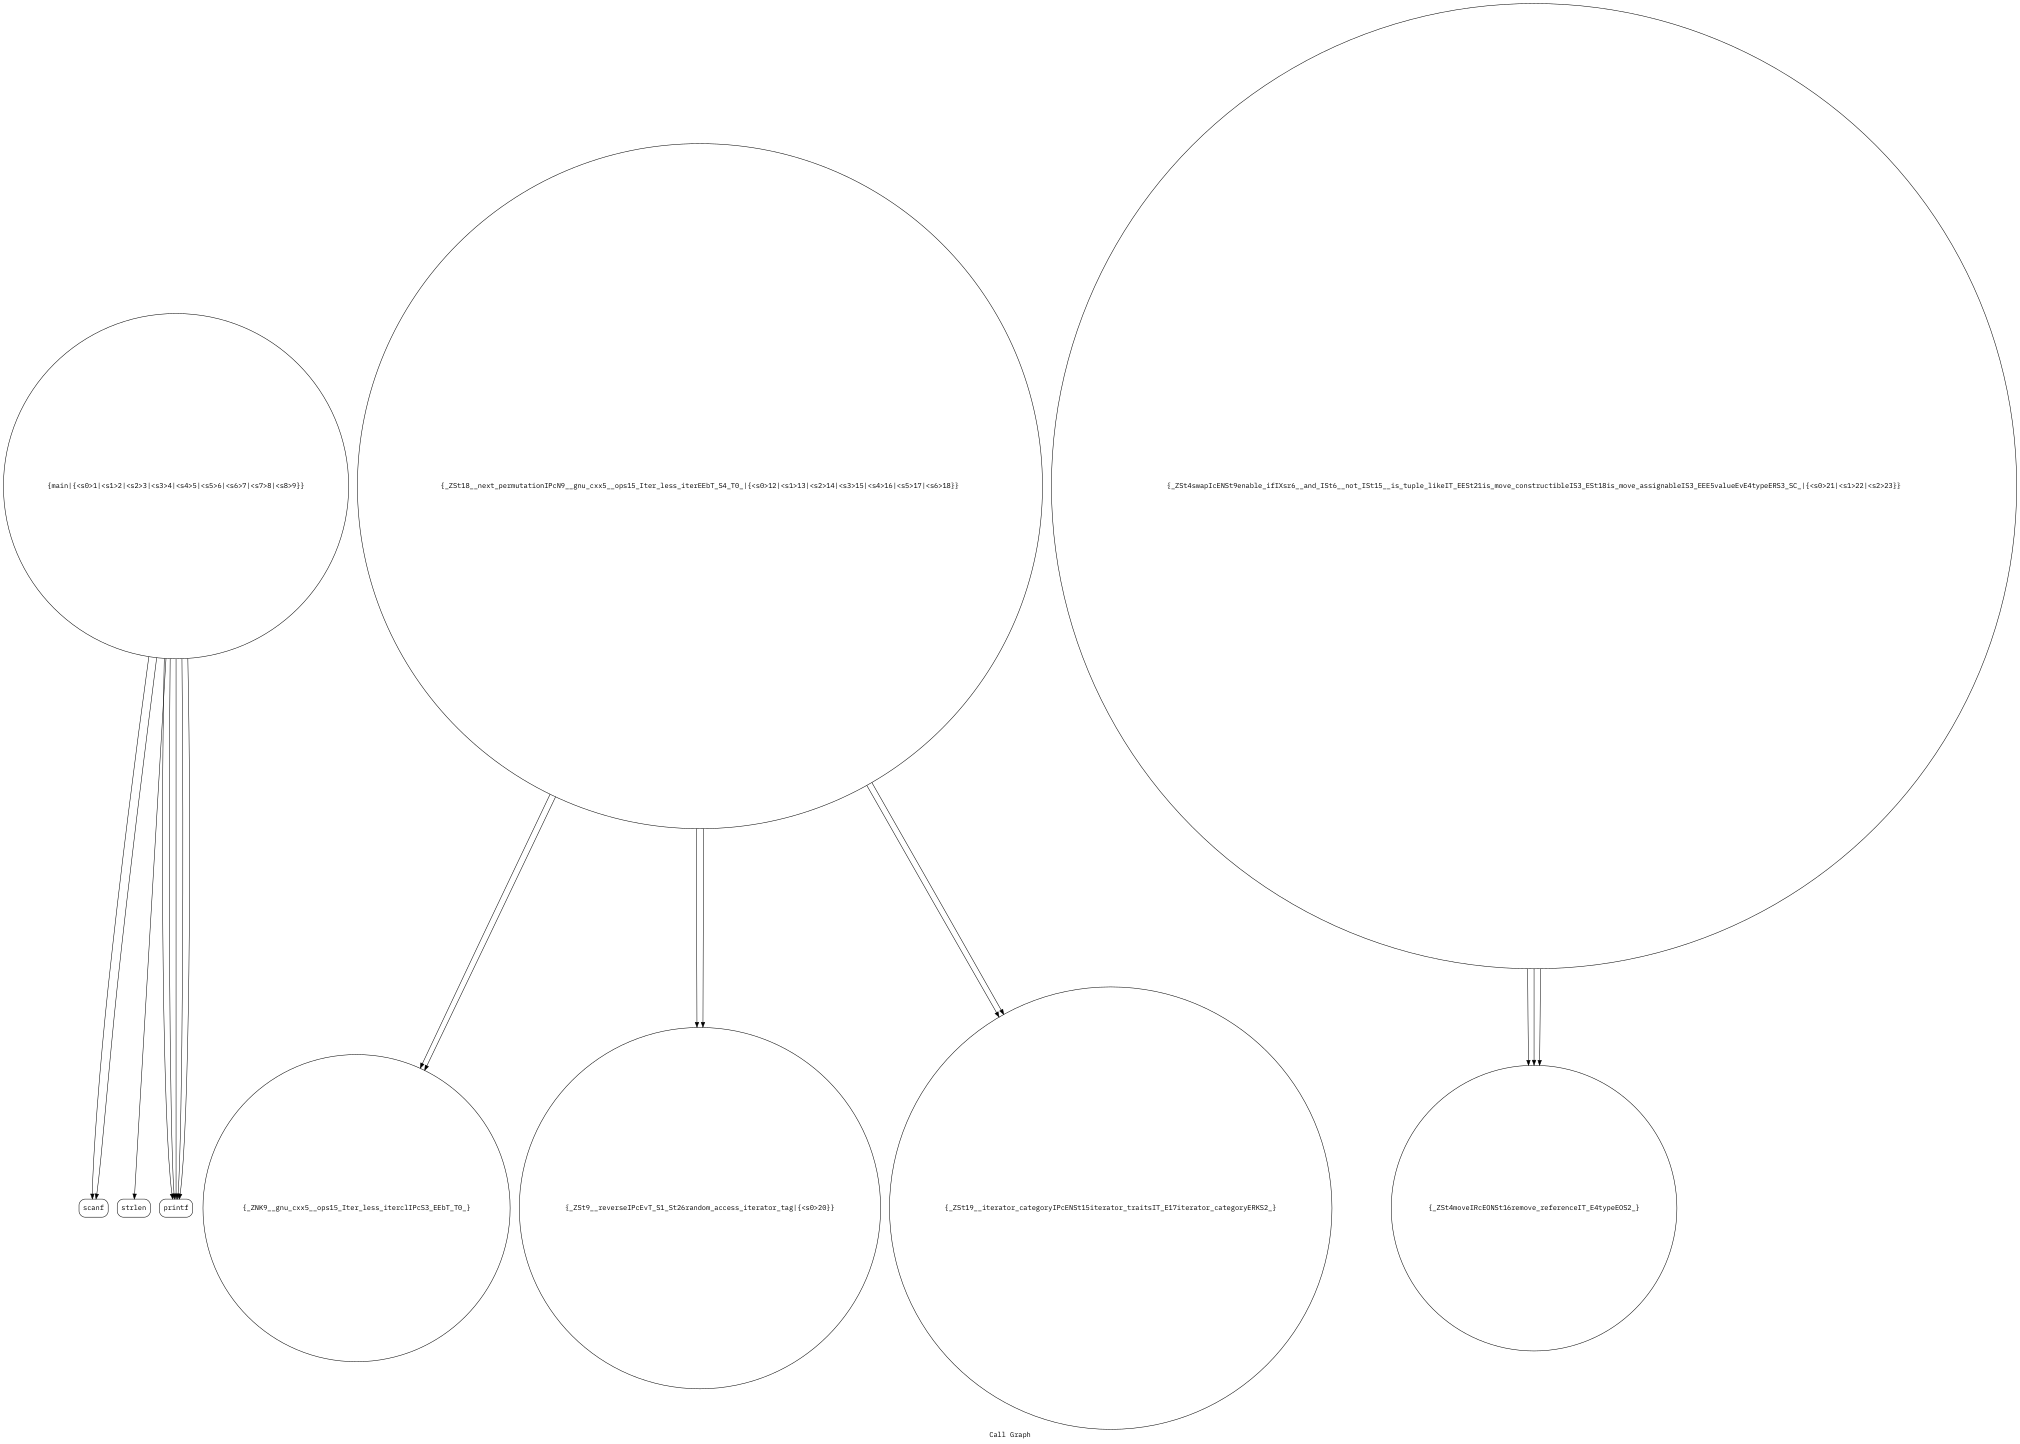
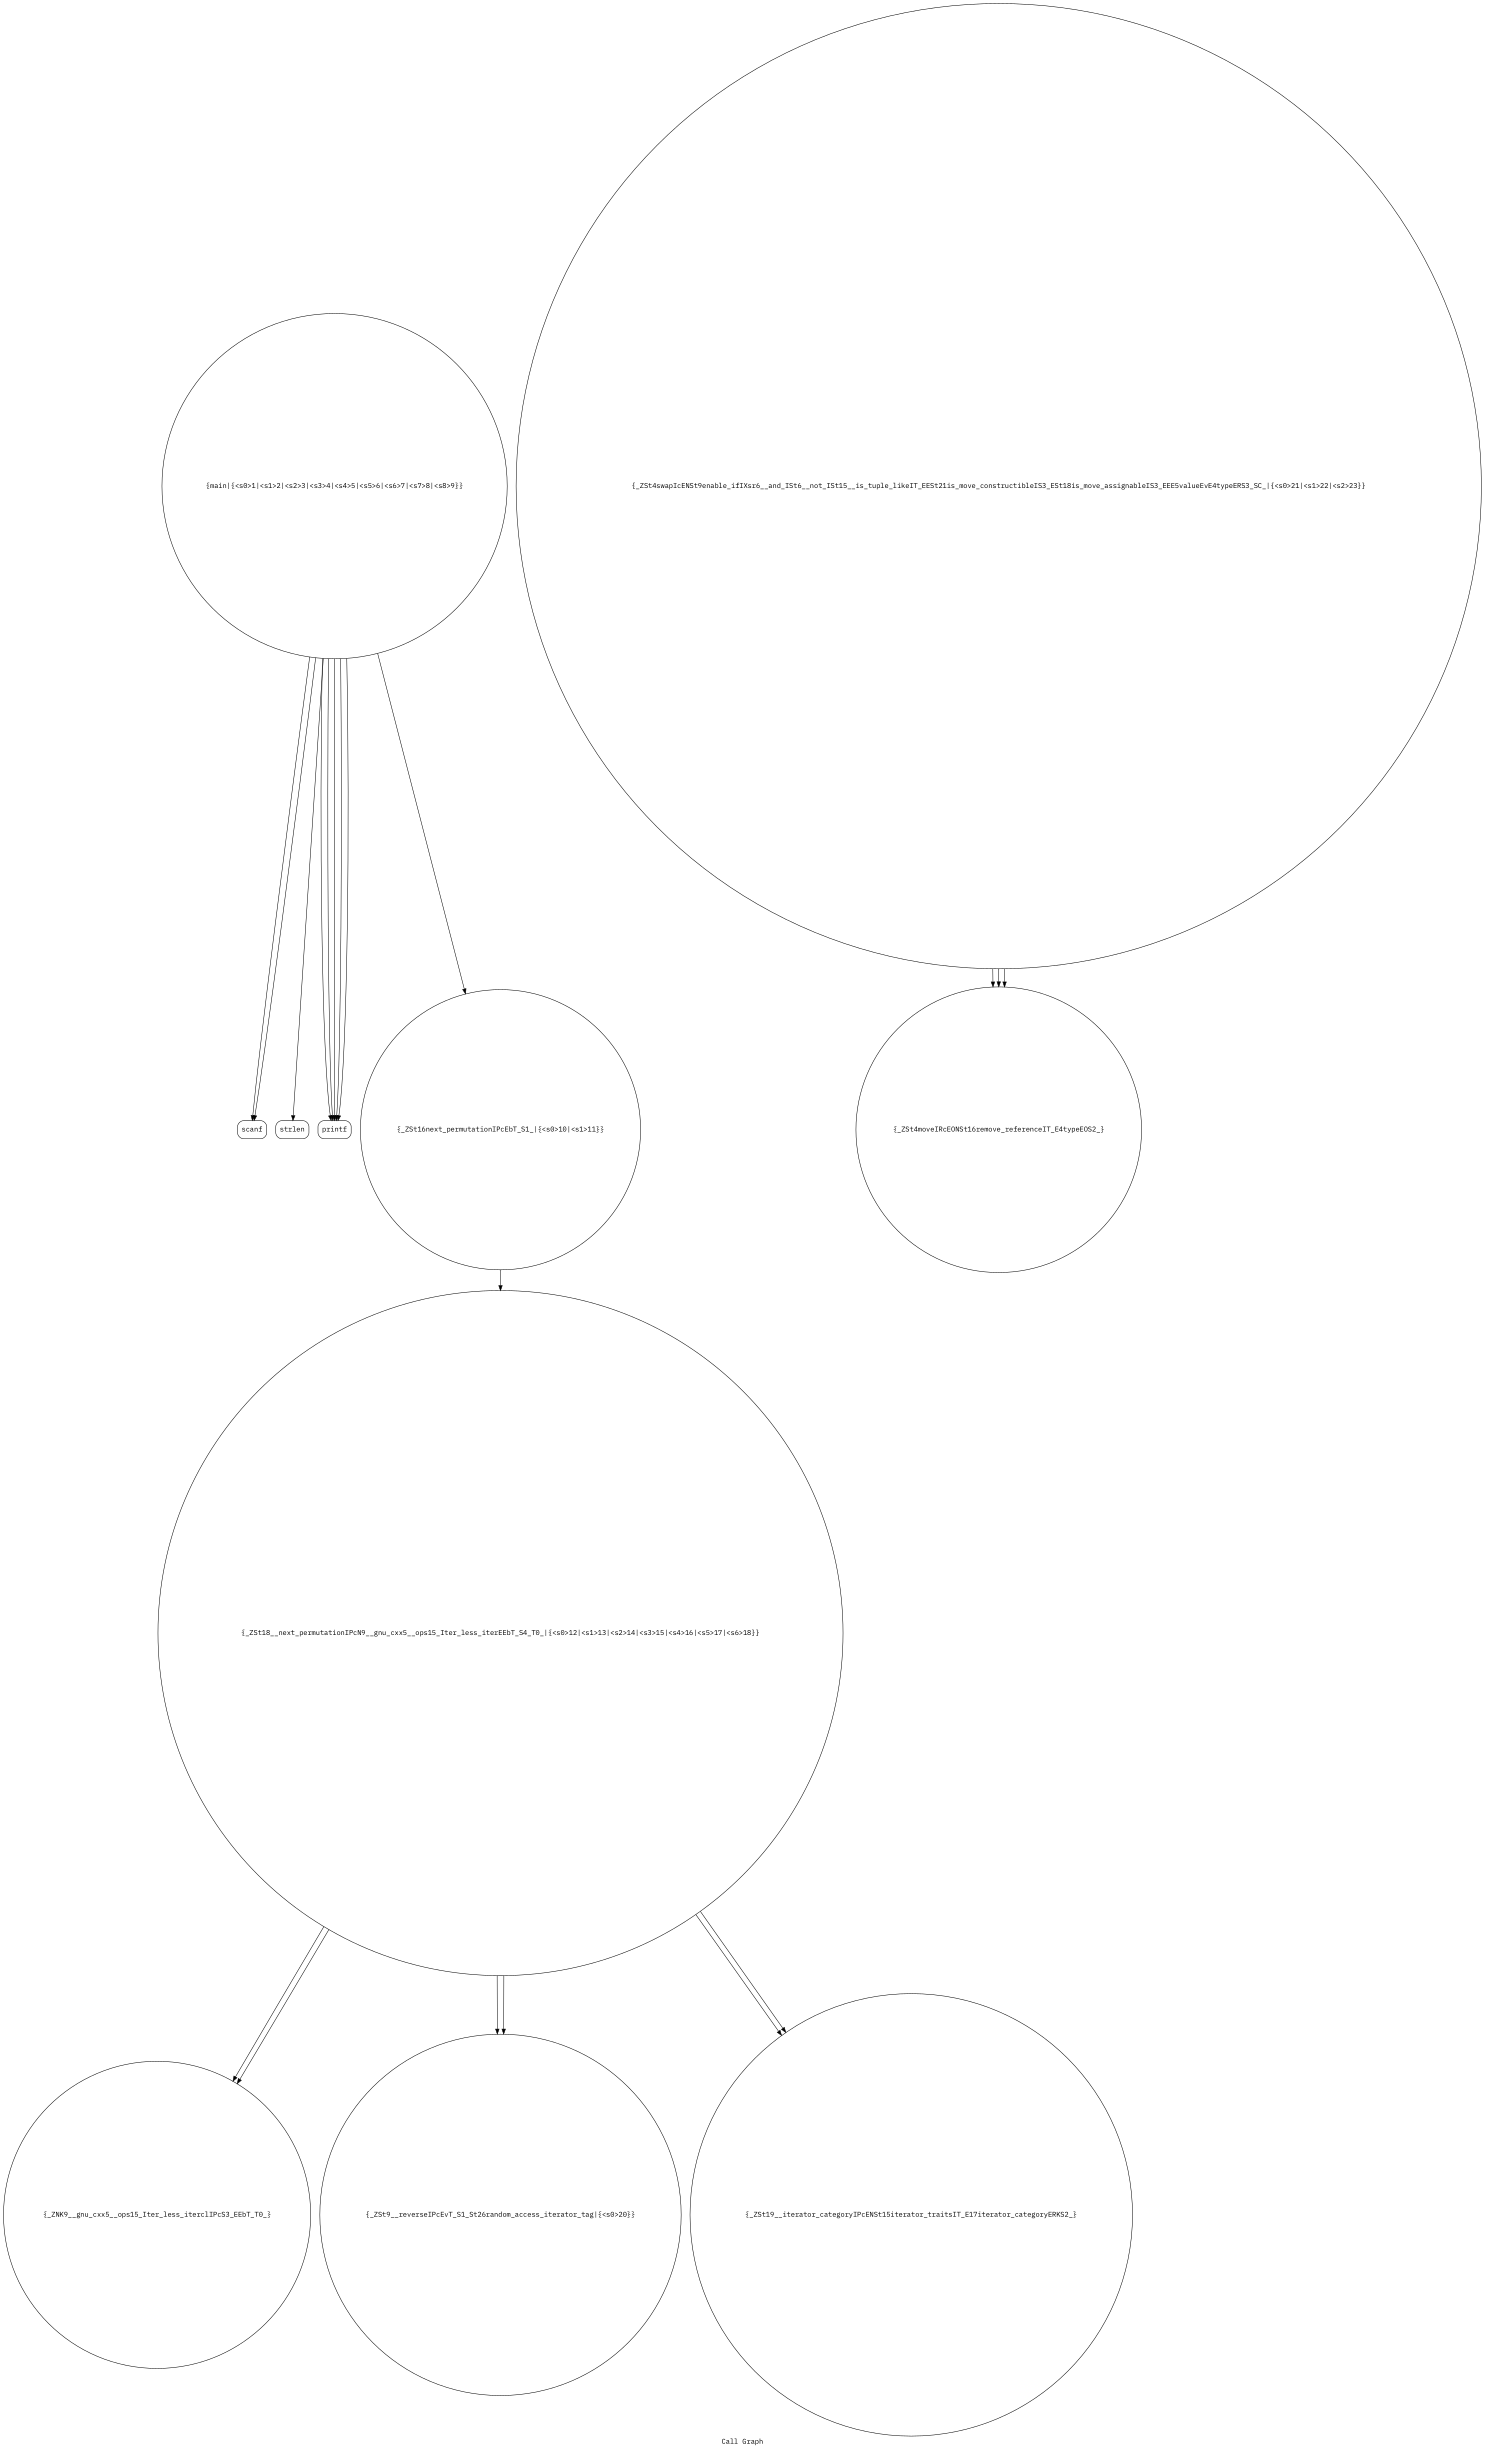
node "{_ZSt16next_permutationIPcEbT_S1_|{<s0>10|<s1>11}}": added
